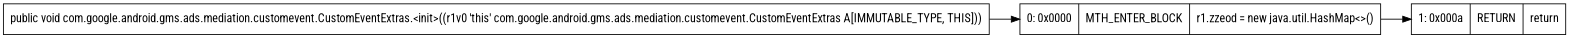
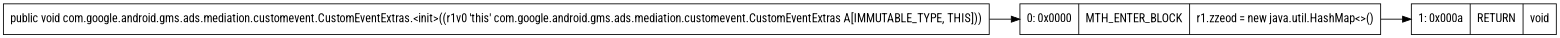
node "1: 0x000a": text "return" -> "void"
